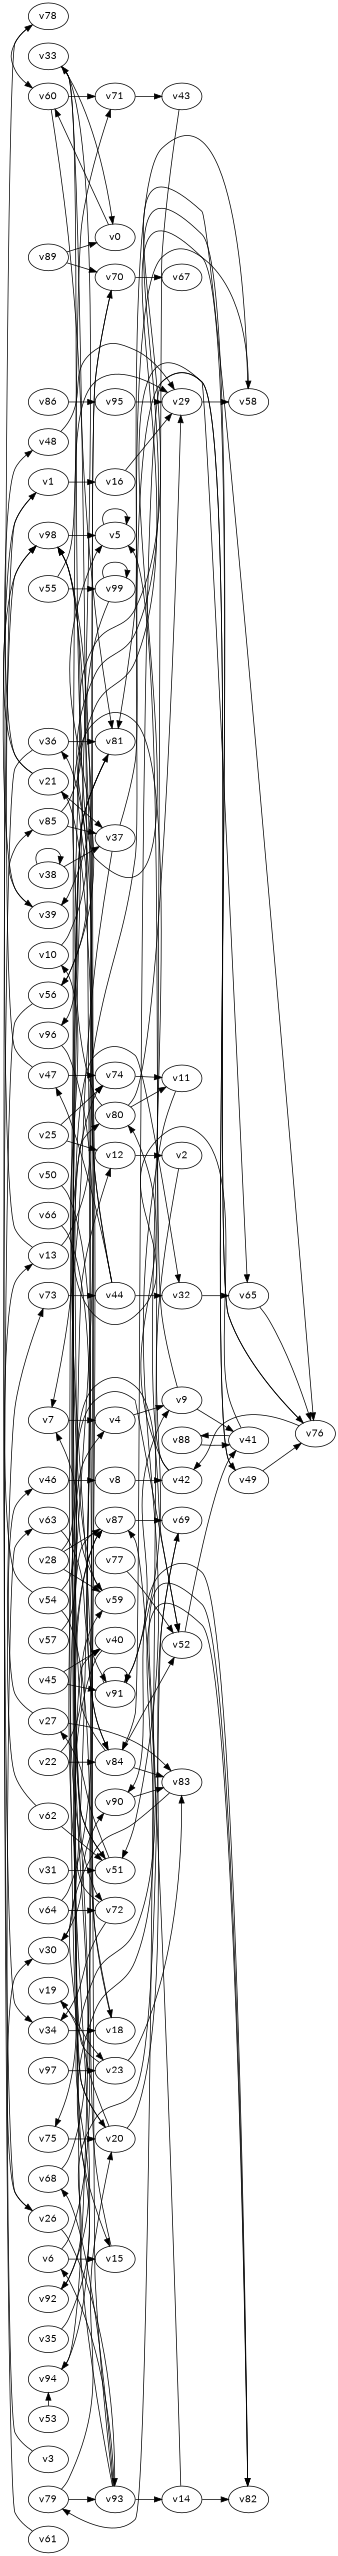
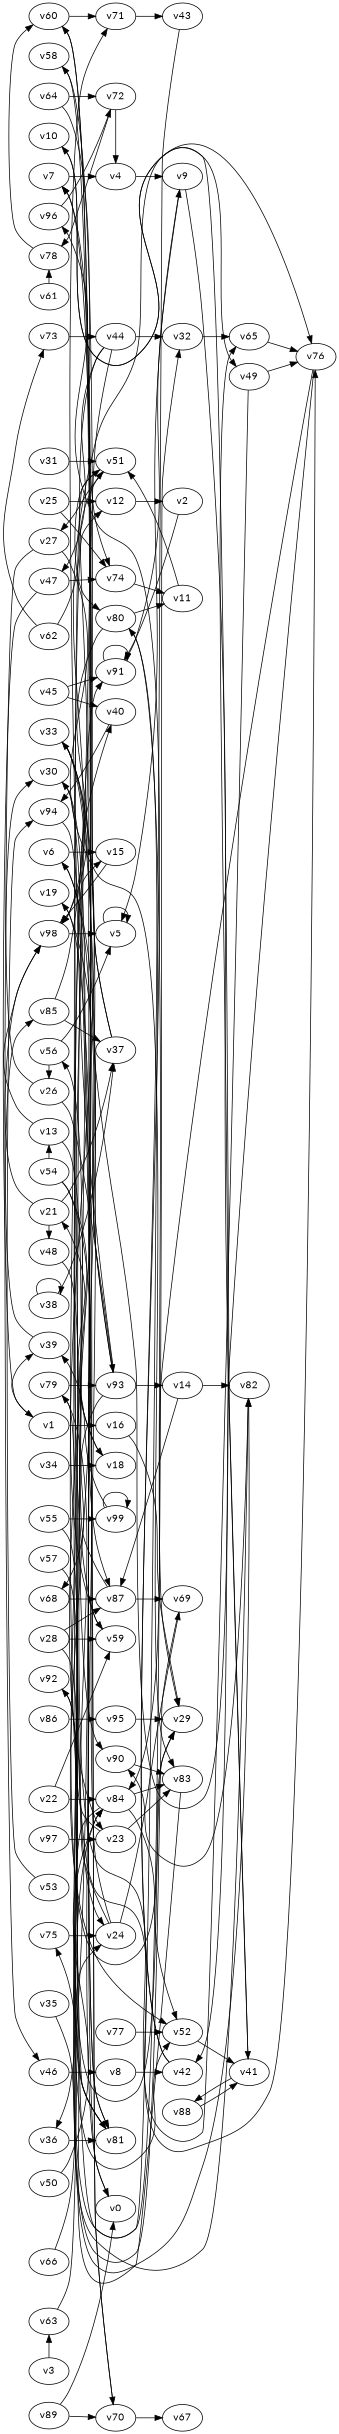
edge "v29" -> "v58": removed
edge "v36" -> "v34": removed
edge "v72" -> "v34": now "v72" -> "v78"
node "v20": label "v20" -> "v24"
